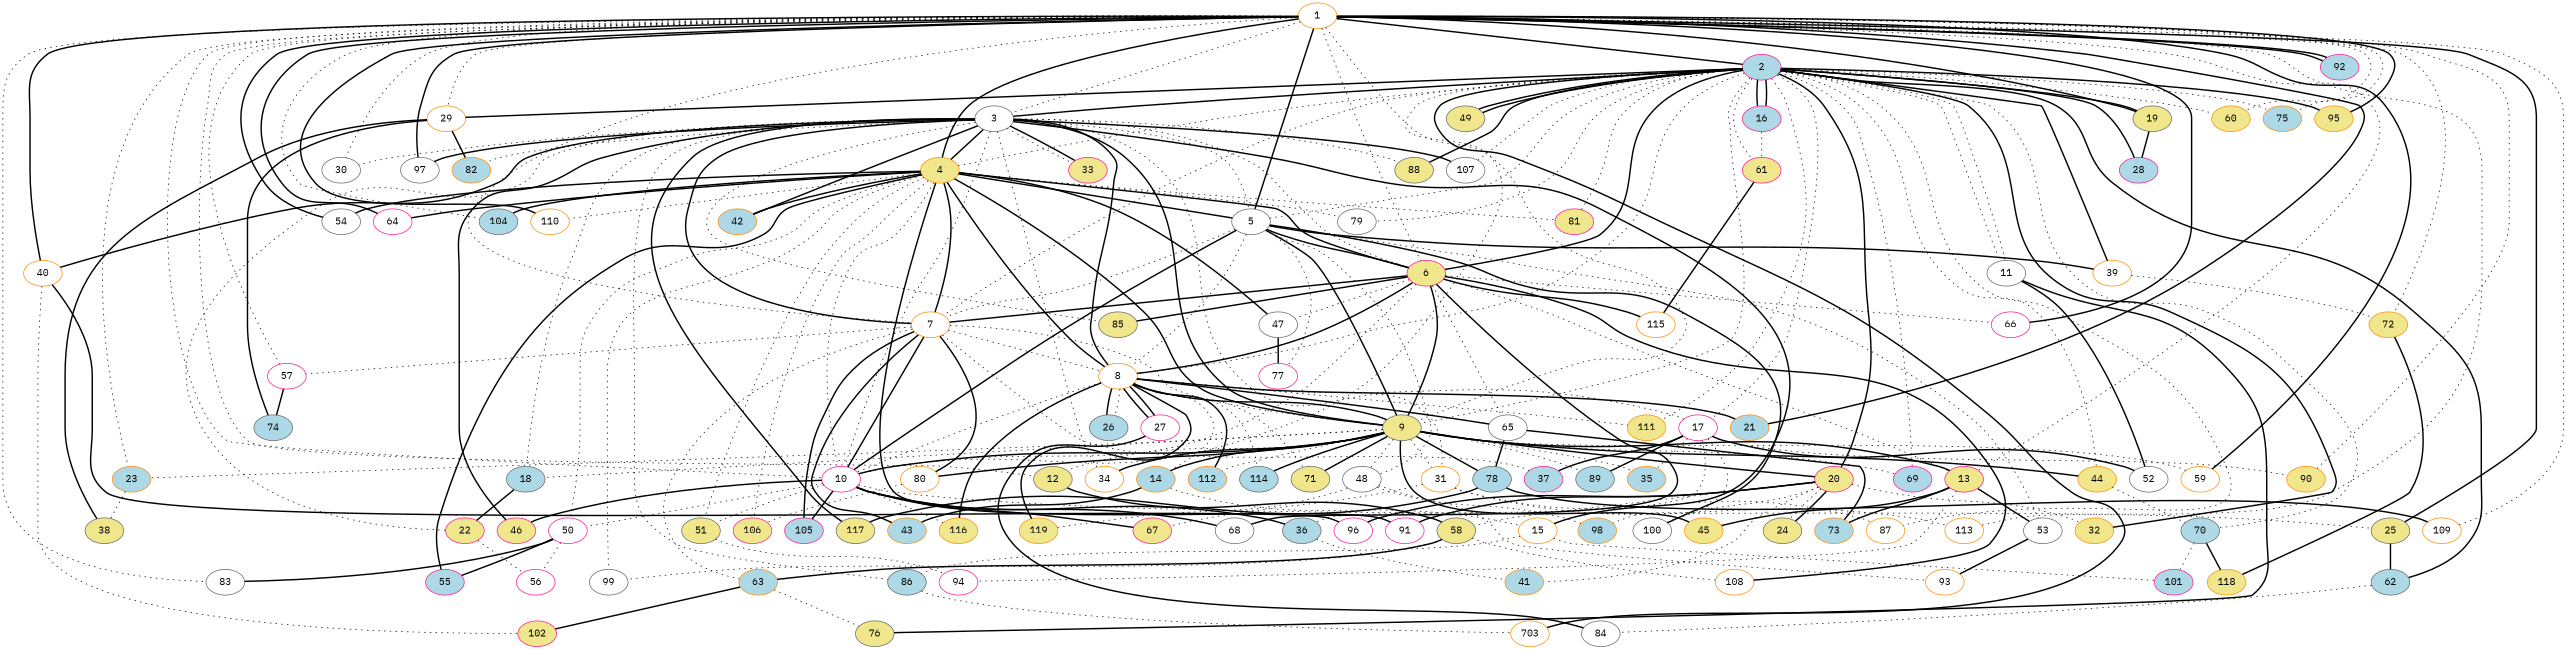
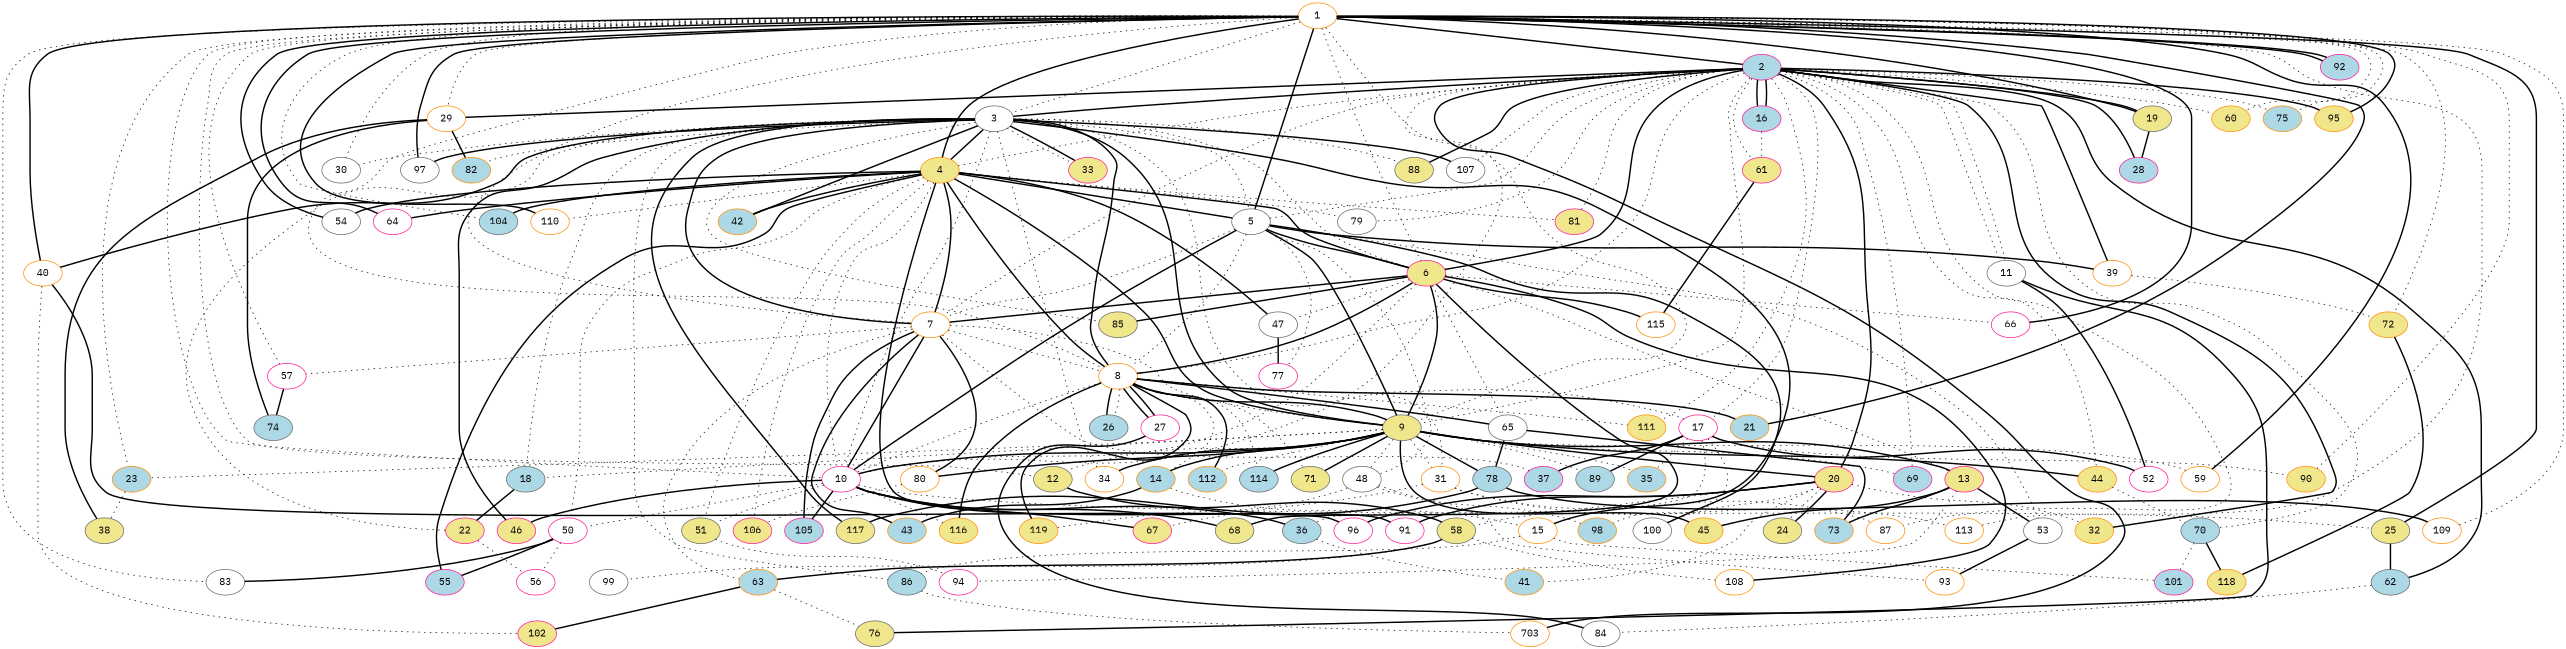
edge "1" -- "13": now "1" -- "8"
node "49": removed
edge "4" -- "99": removed
node "52": color gray40 -> deeppink
node "68": fillcolor white -> khaki
